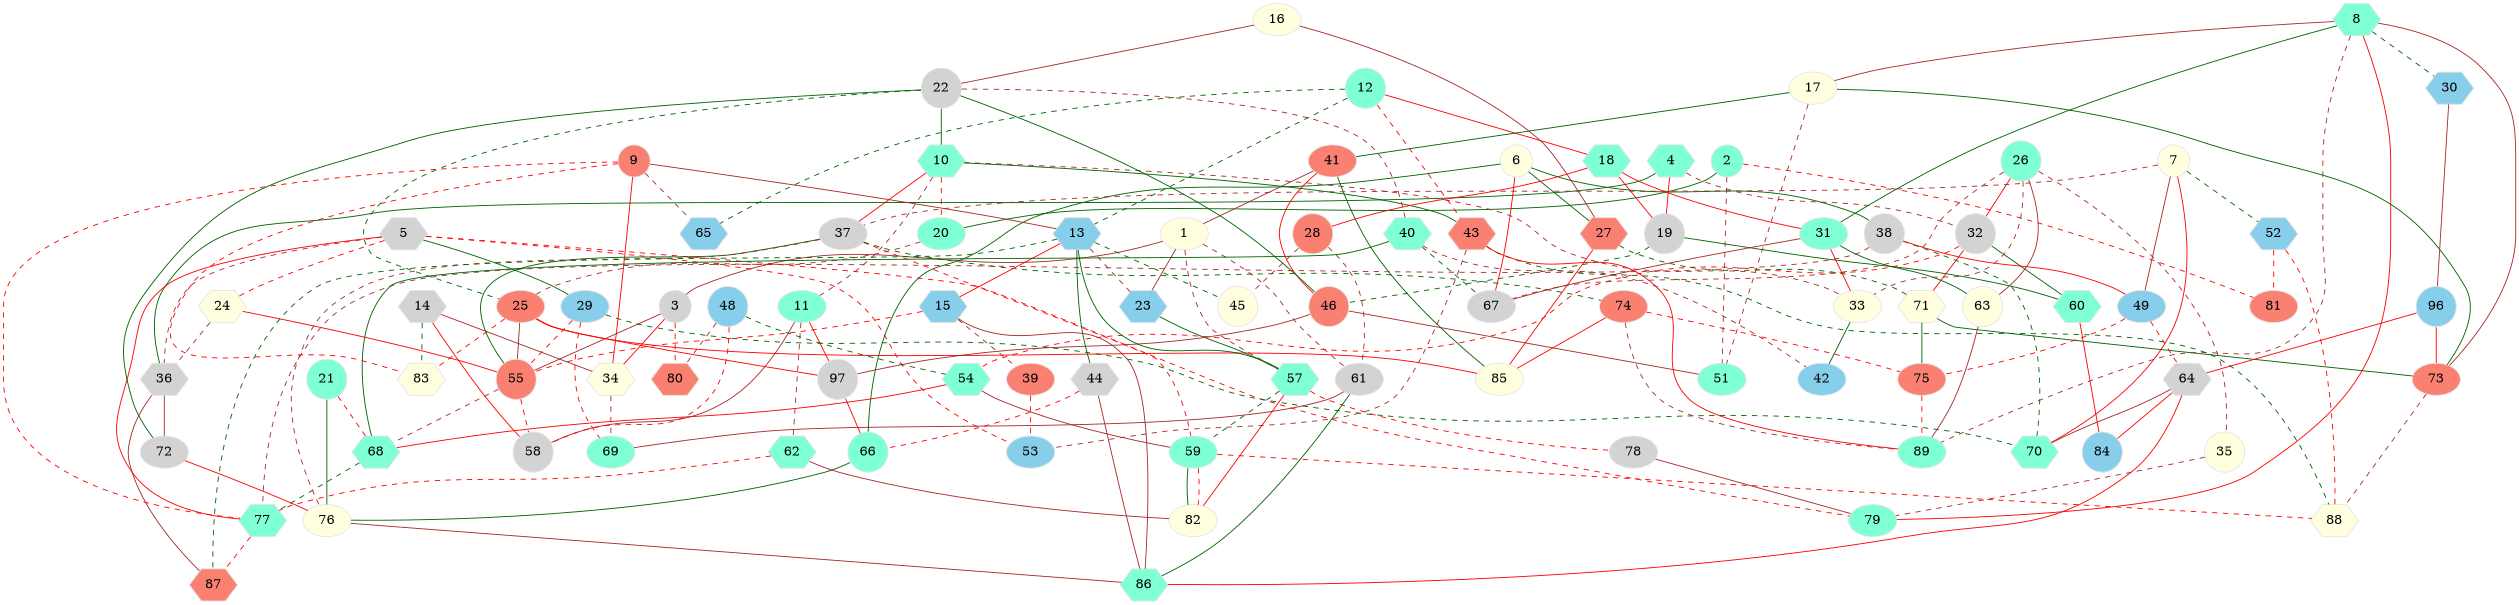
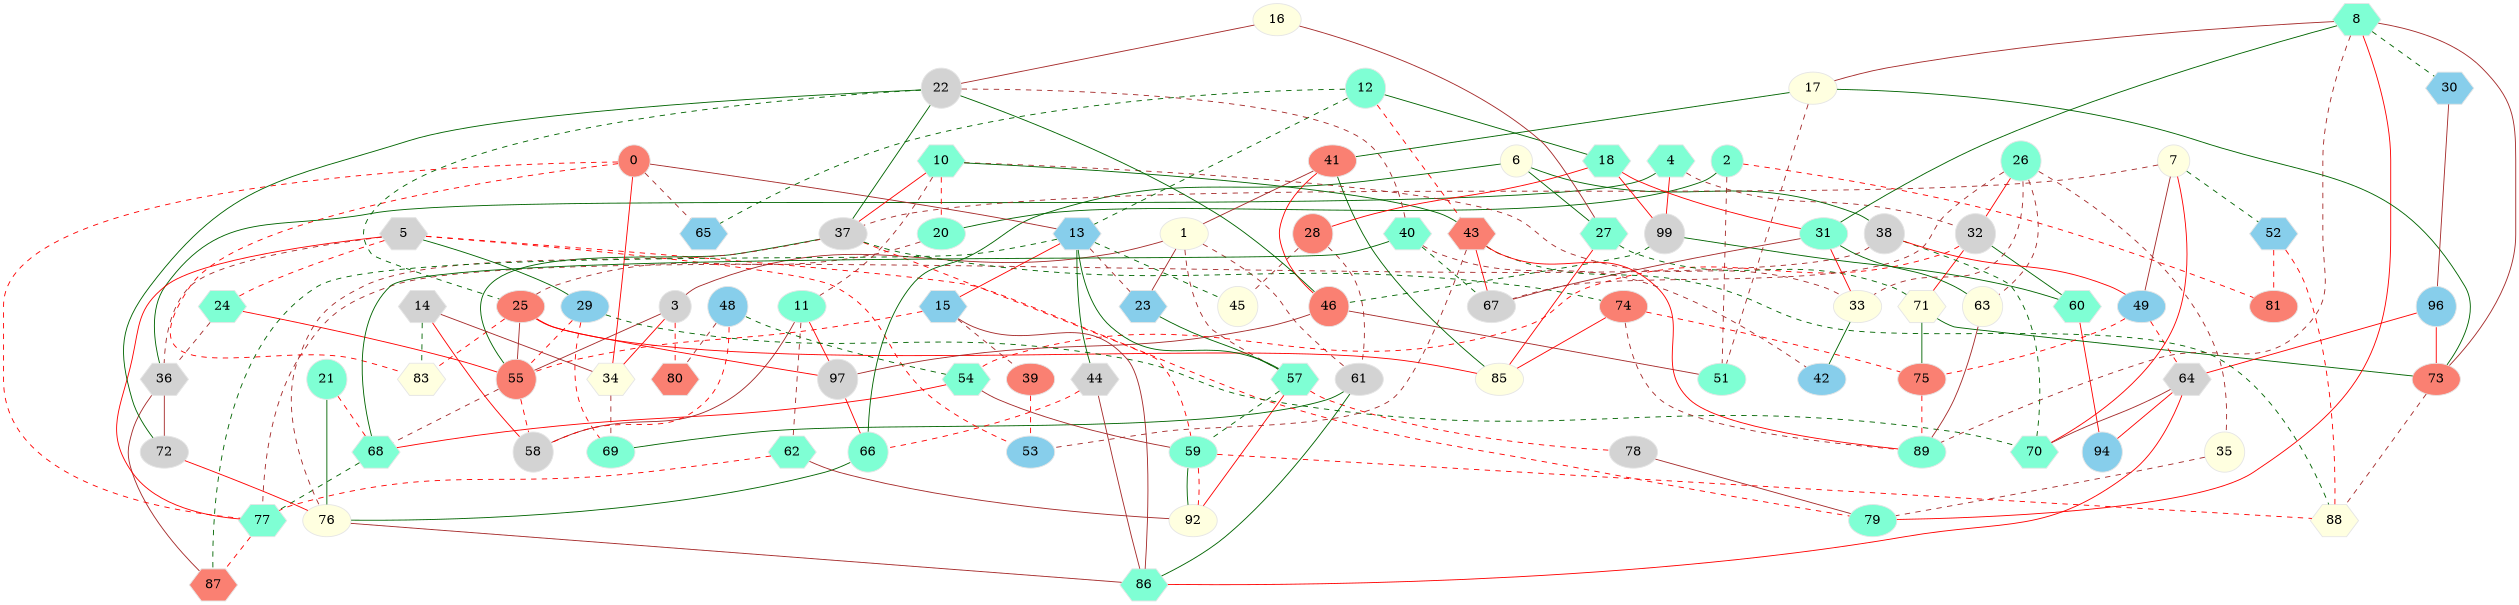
edge "12" -- "18": color red -> darkgreen
edge "22" -- "10": now "22" -- "37"
node "9": label "9" -> "0"
edge "6" -- "67": now "43" -- "67"
node "27": fillcolor salmon -> aquamarine
node "19": label "19" -> "99"
edge "26" -- "63": style solid -> dashed
node "24": fillcolor lightyellow -> aquamarine
edge "61" -- "69": color brown -> darkgreen
node "84": label "84" -> "94"
node "82": label "82" -> "92"
